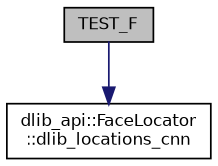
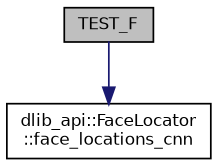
node "dlib_api::FaceLocator ::dlib_locations_cnn": label "dlib_api::FaceLocator ::dlib_locations_cnn" -> "dlib_api::FaceLocator ::face_locations_cnn"
